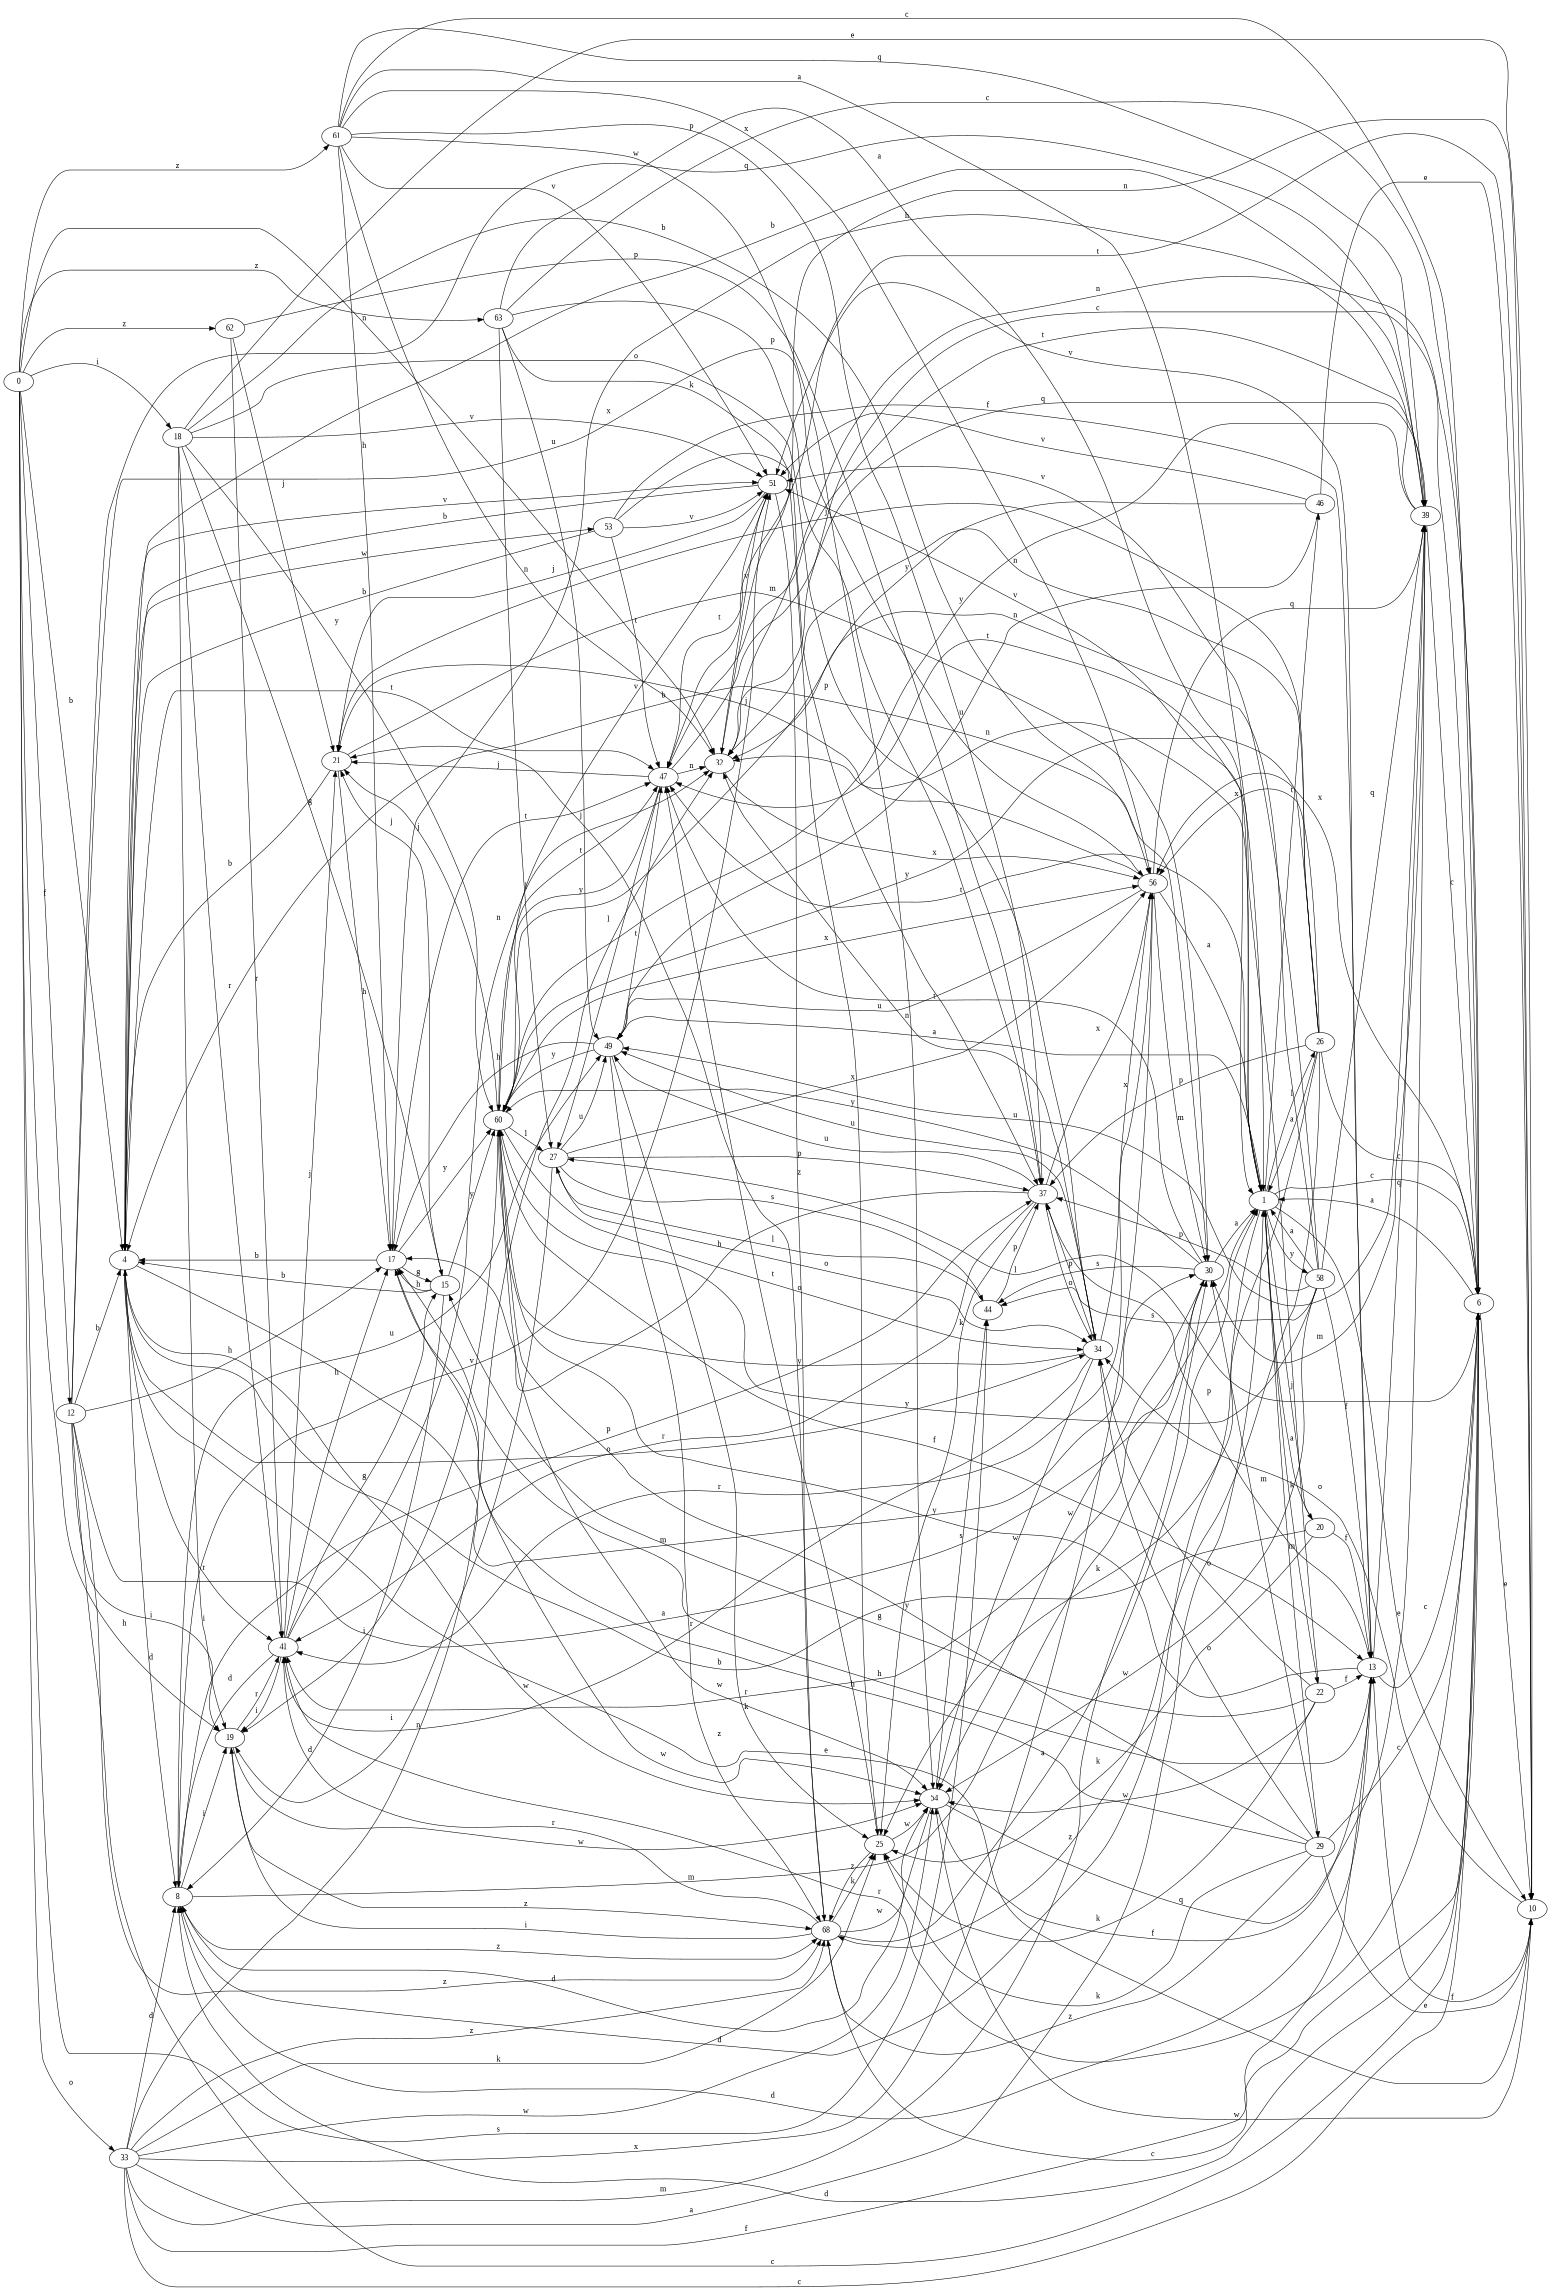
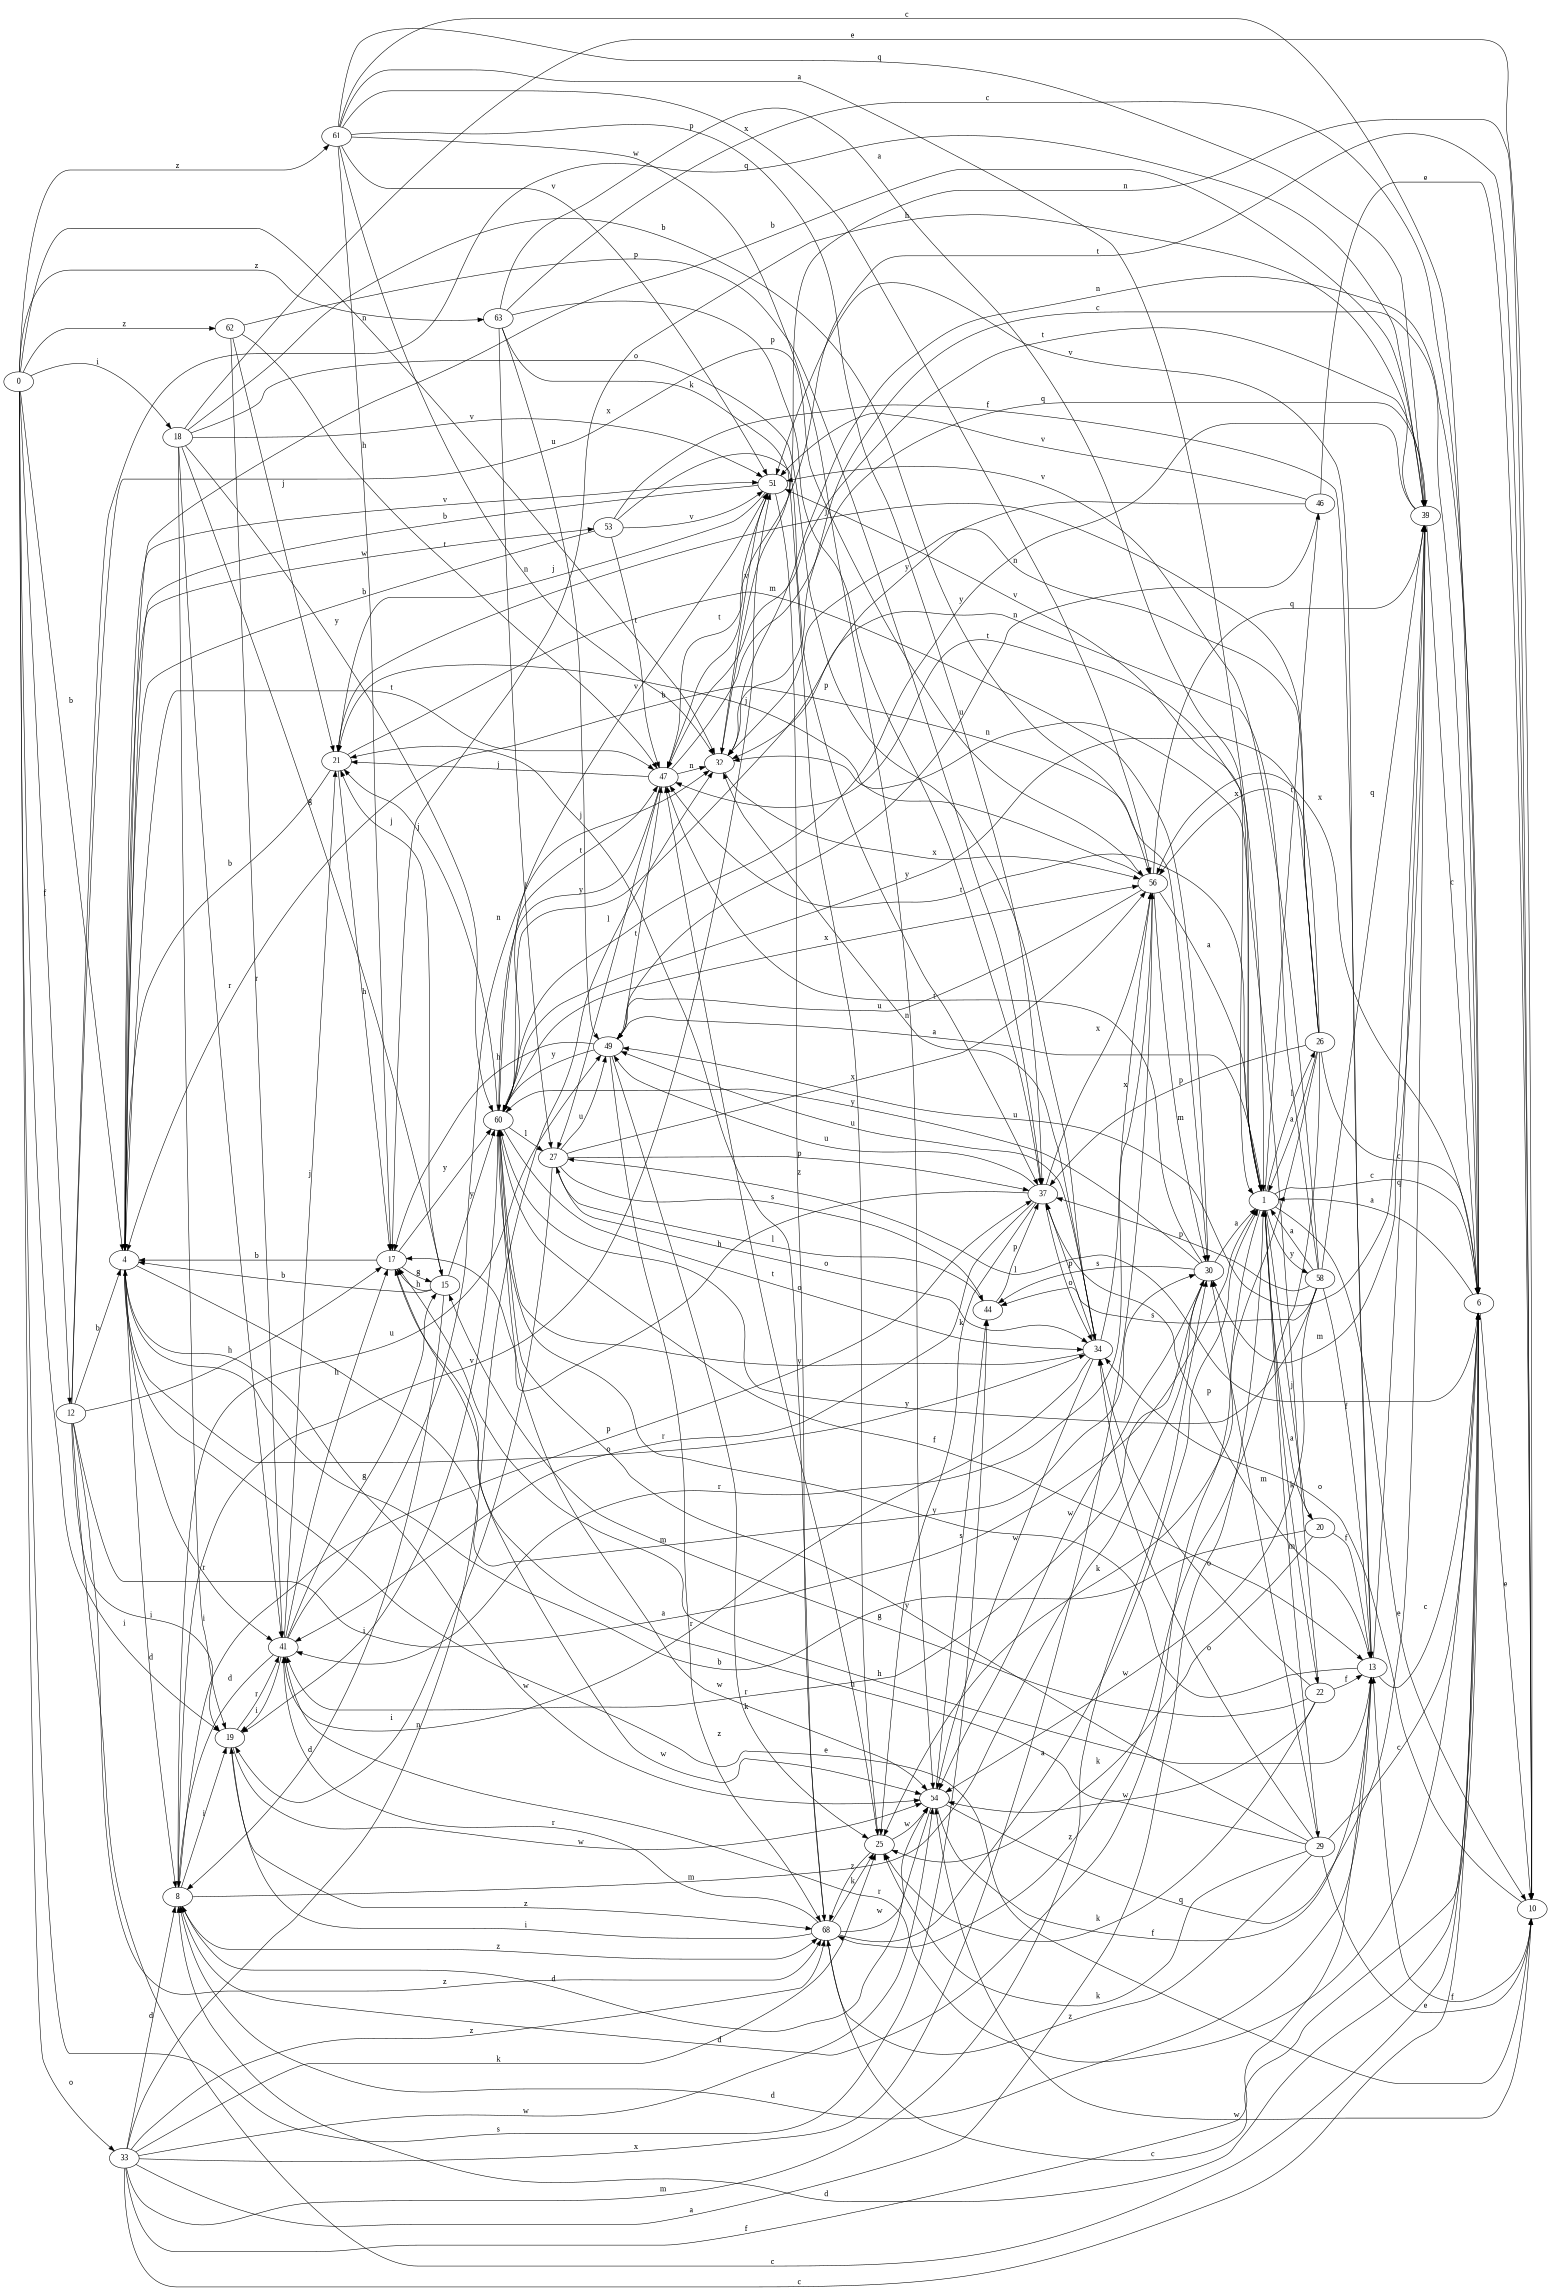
edge "17" -> "47": now "62" -> "47"
edge "0" -> "19": label "h" -> "i"
